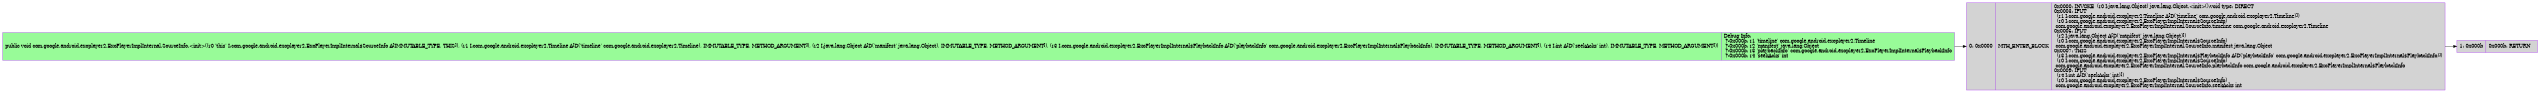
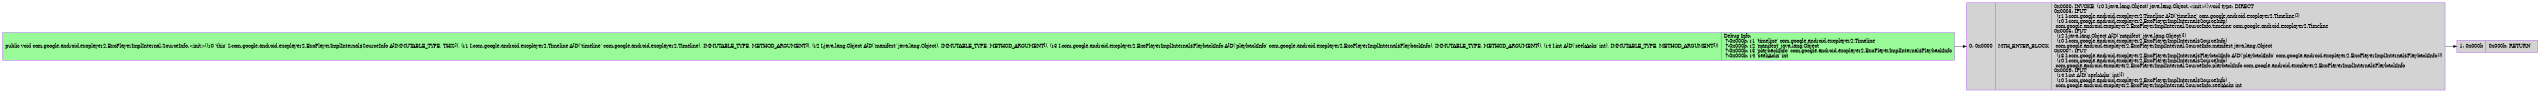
node "0: 0x0000": text "0x0007: THIS" -> "0x0007: IPUT"
